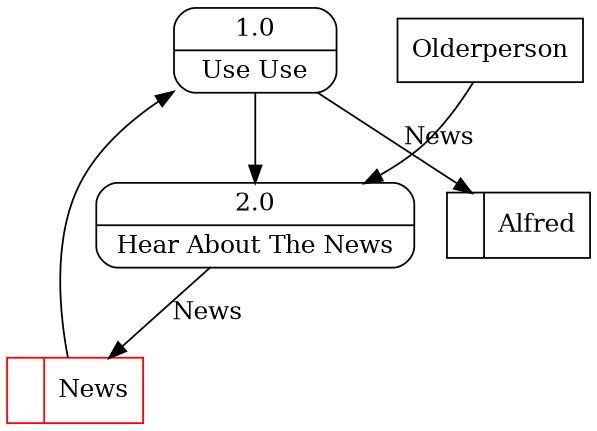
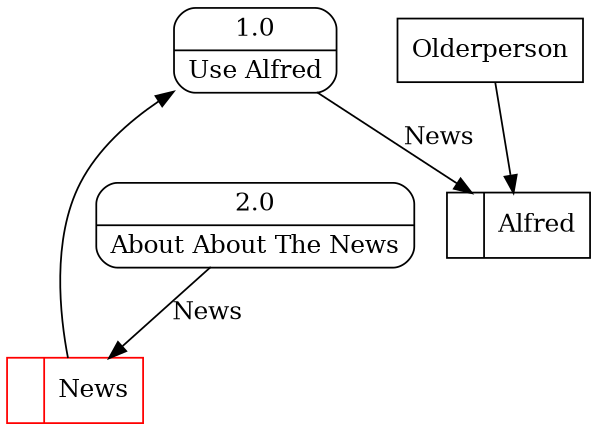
node "1.0": text "Use Use" -> "Use Alfred"
edge "1.0" -> "2.0": removed
edge "Olderperson" -> "2.0": now "Olderperson" -> "Alfred"
node "2.0": text "Hear About The News" -> "About About The News"
